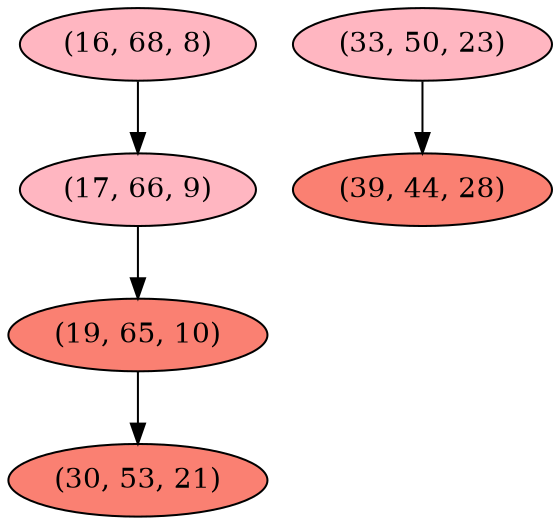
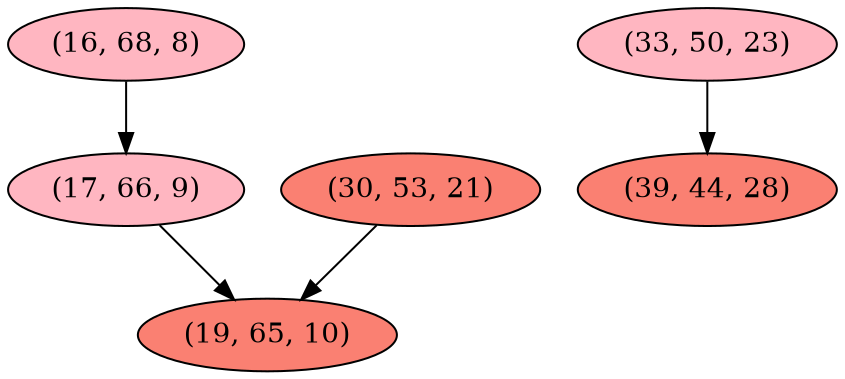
edge "(19, 65, 10)" -> "(30, 53, 21)": reversed
